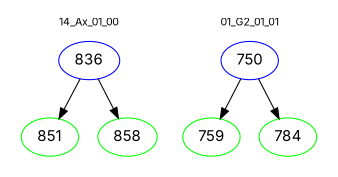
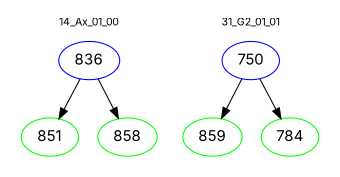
cluster "01_G2_01_01": label "01_G2_01_01" -> "31_G2_01_01"
node "759": label "759" -> "859"
